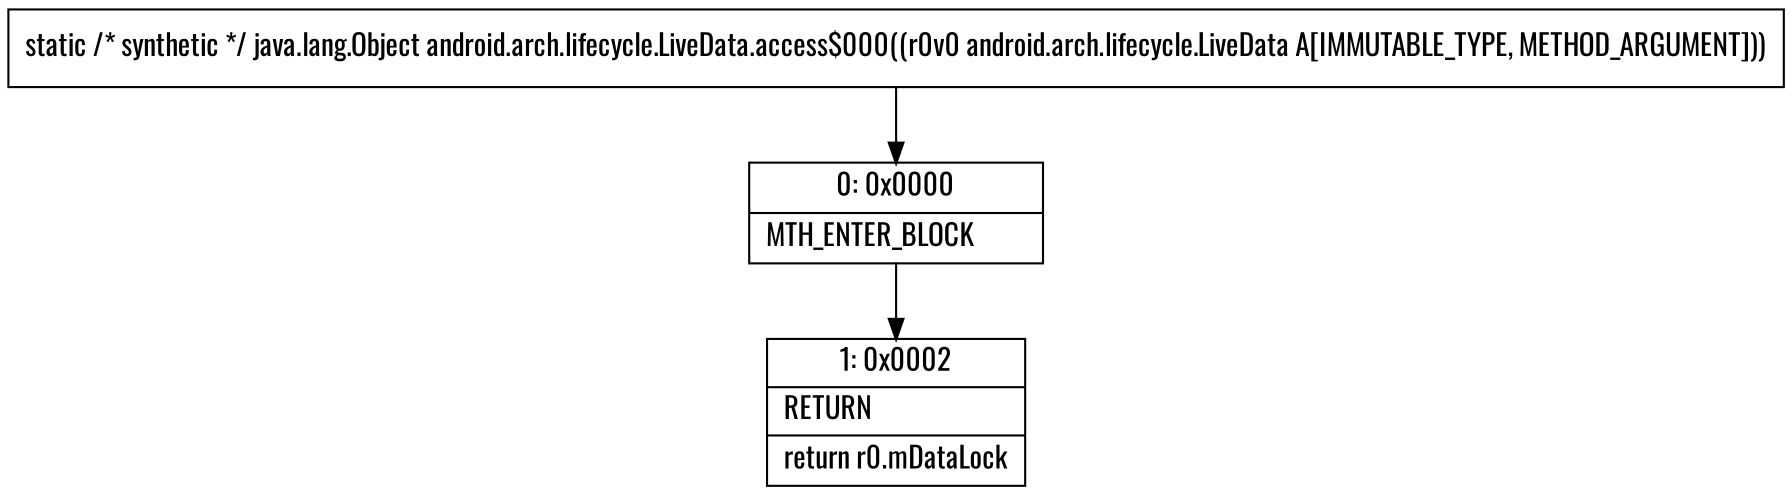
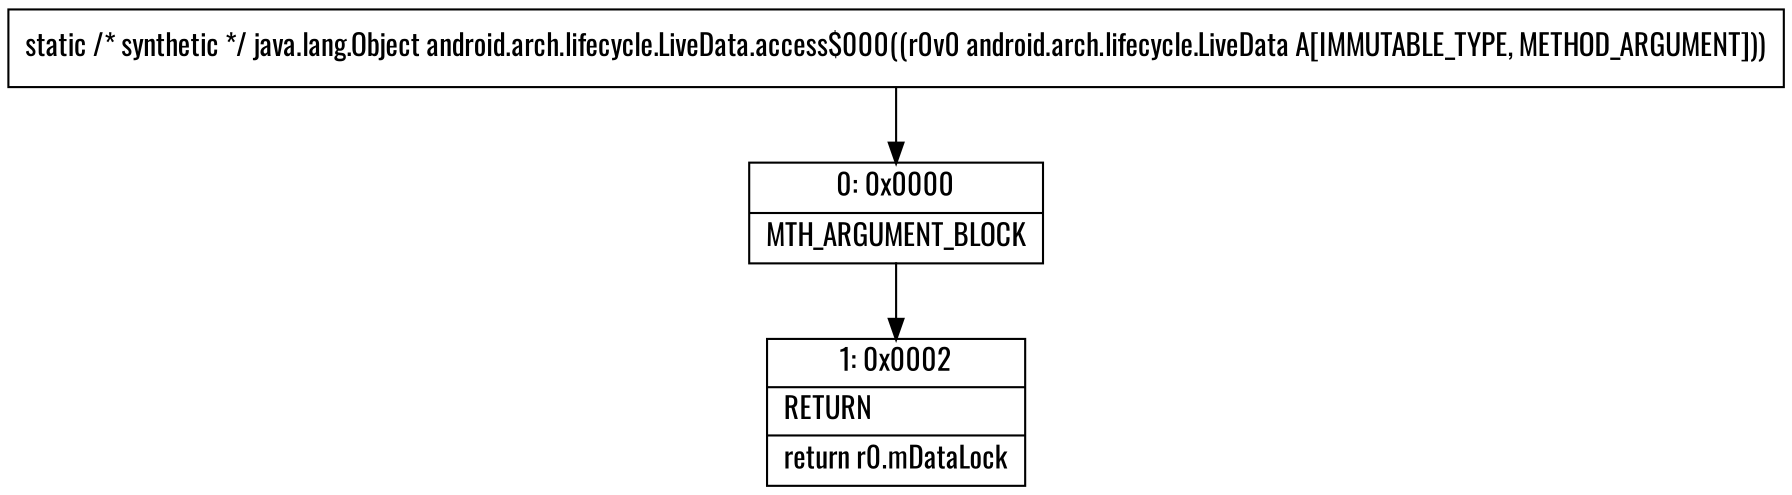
node "0: 0x0000": text "MTH_ENTER_BLOCK" -> "MTH_ARGUMENT_BLOCK"
